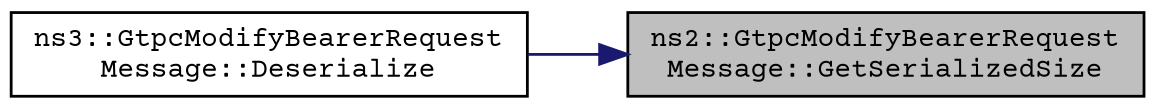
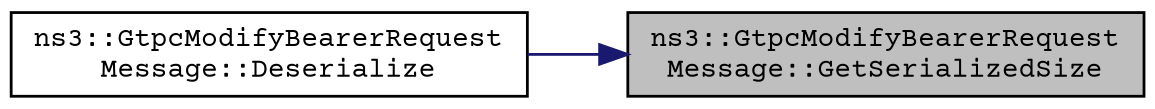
node "ns2::GtpcModifyBearerRequest Message::GetSerializedSize": label "ns2::GtpcModifyBearerRequest Message::GetSerializedSize" -> "ns3::GtpcModifyBearerRequest Message::GetSerializedSize"
